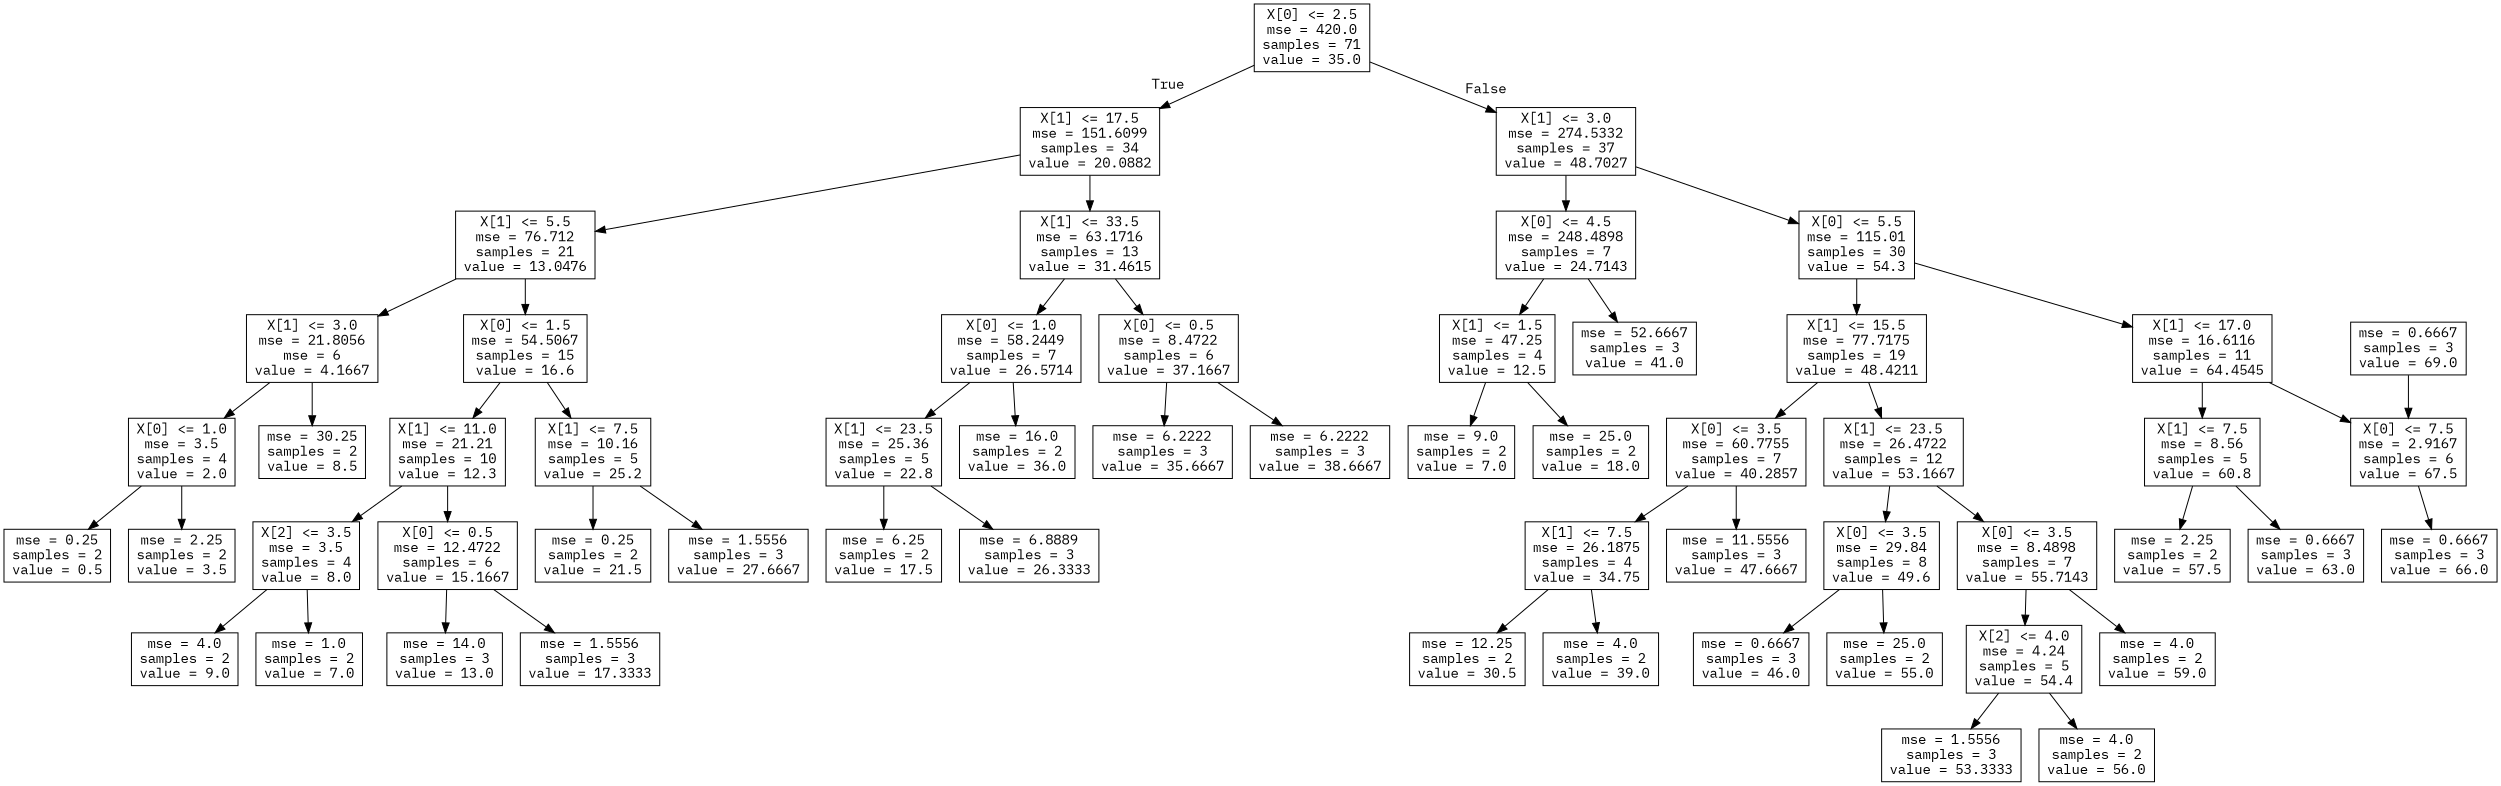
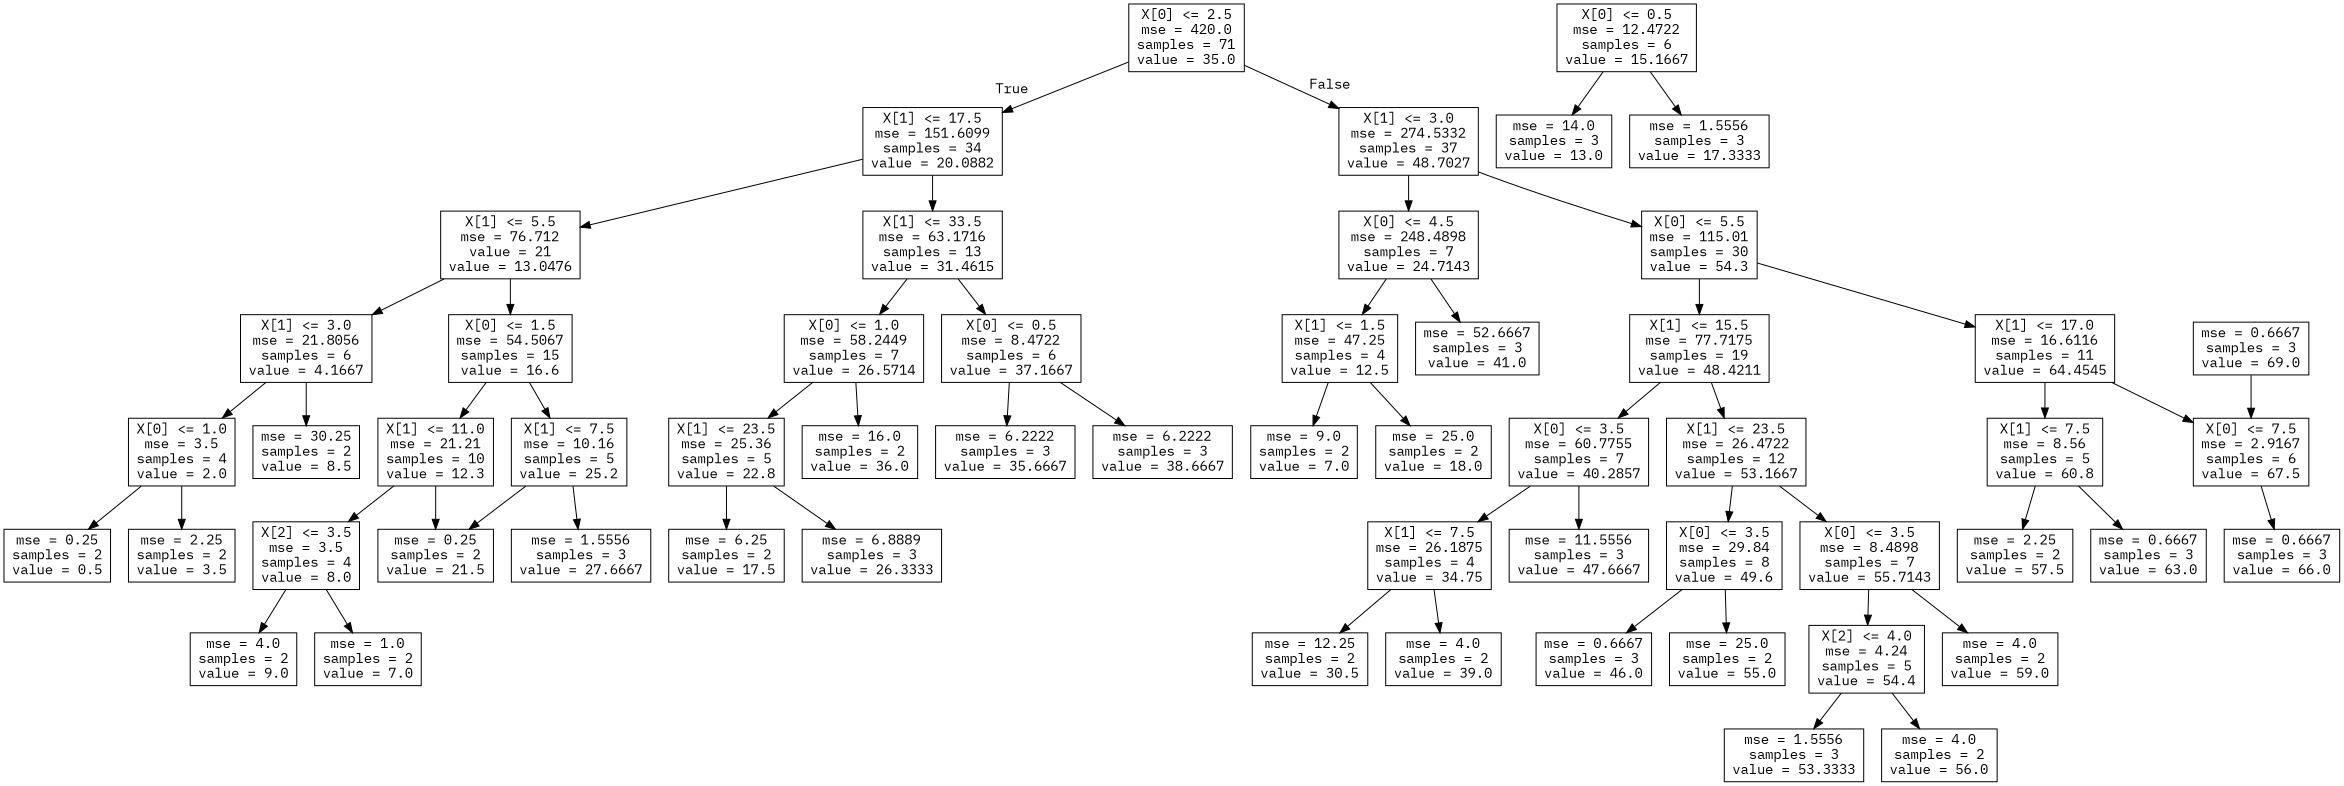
node "X[1] <= 5.5 mse = 76.712 samples = 21 value = 13.0476": label "X[1] <= 5.5 mse = 76.712 samples = 21 value = 13.0476" -> "X[1] <= 5.5 mse = 76.712 value = 21 value = 13.0476"
node "X[1] <= 3.0 mse = 21.8056 mse = 6 value = 4.1667": label "X[1] <= 3.0 mse = 21.8056 mse = 6 value = 4.1667" -> "X[1] <= 3.0 mse = 21.8056 samples = 6 value = 4.1667"
edge "X[1] <= 11.0 mse = 21.21 samples = 10 value = 12.3" -> "X[0] <= 0.5 mse = 12.4722 samples = 6 value = 15.1667": now "X[1] <= 11.0 mse = 21.21 samples = 10 value = 12.3" -> "mse = 0.25 samples = 2 value = 21.5"
